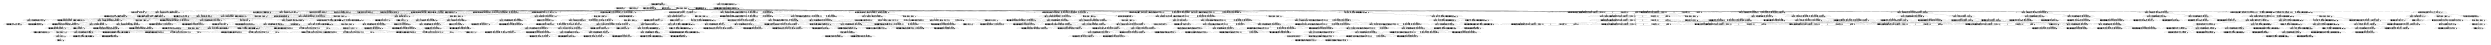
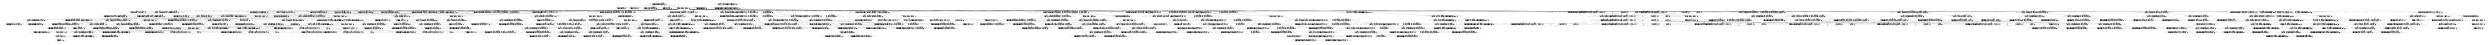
node "(IDENTIFIER,tif,tif->tif_rawdata + unused_data)": added
